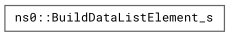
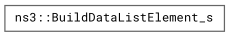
node "ns0::BuildDataListElement_s": label "ns0::BuildDataListElement_s" -> "ns3::BuildDataListElement_s"
